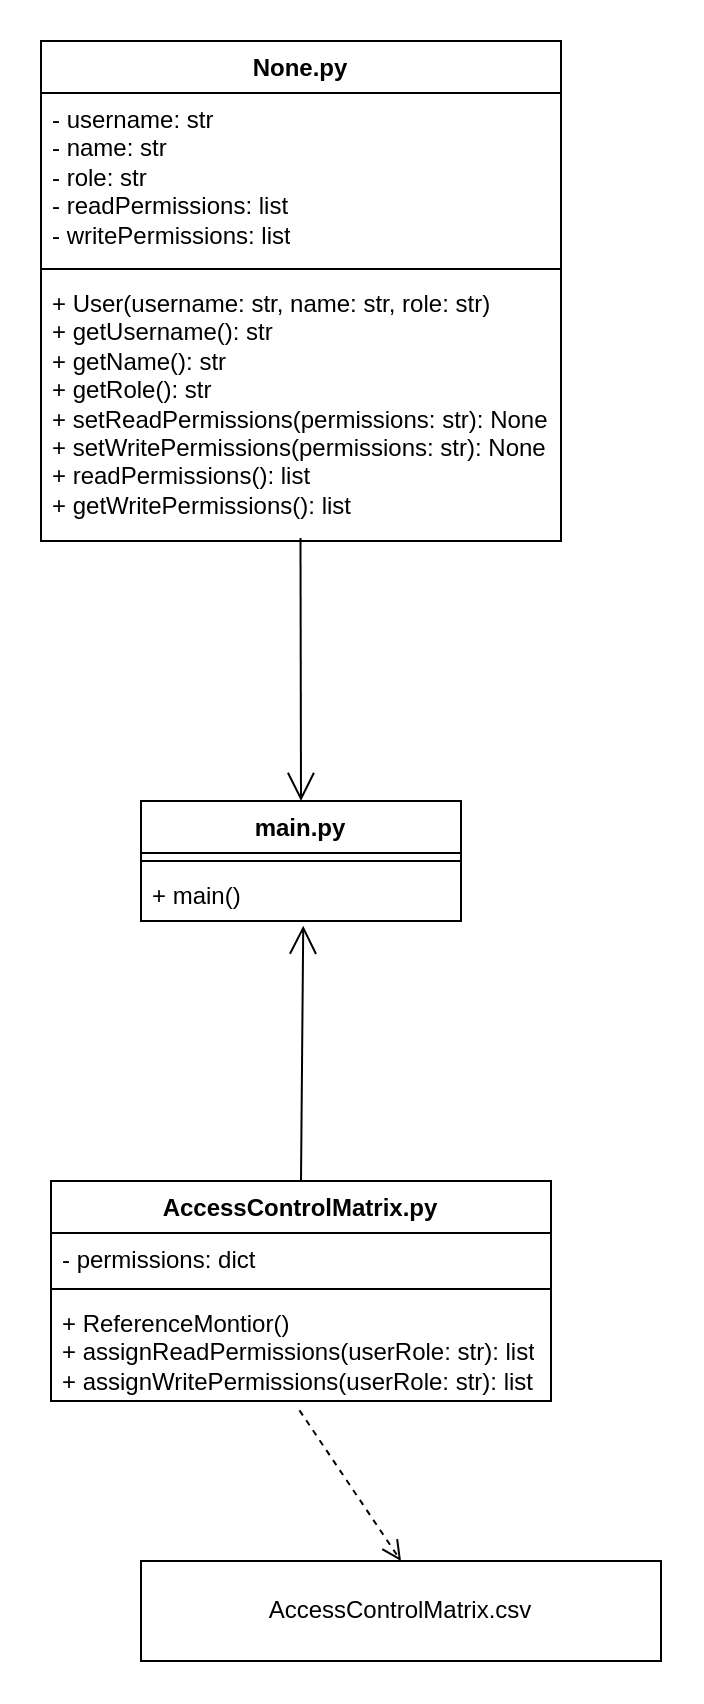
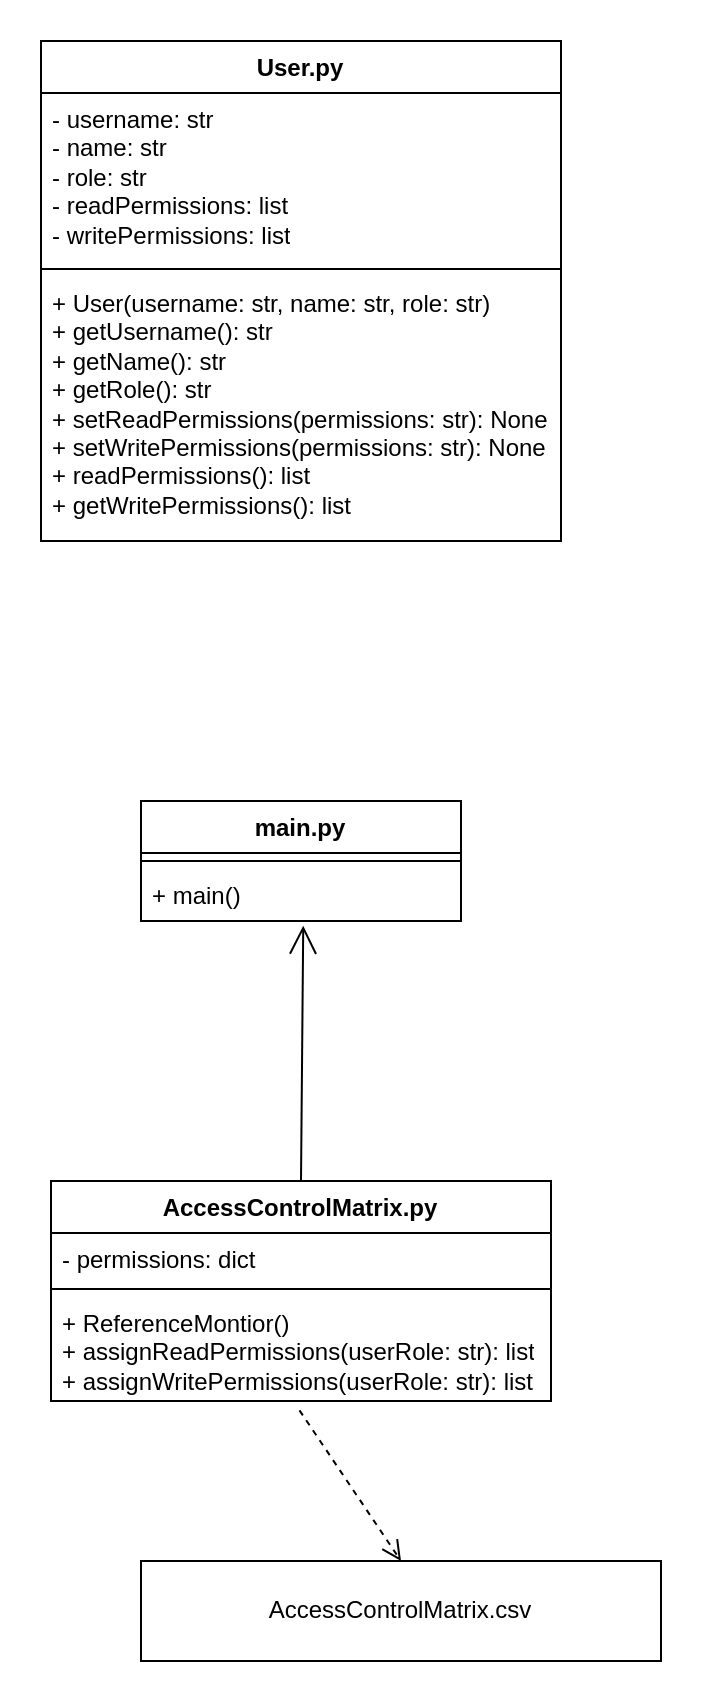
node "None.py": label "None.py" -> "User.py"
edge "+ User(username: str, name: str, role: str) + getUsername(): str + getName(): str + getRole(): str + setReadPermissions(permissions: str): None + setWritePermissions(permissions: str): None + readPermissions(): list + getWritePermissions(): list" -> "main.py": removed
